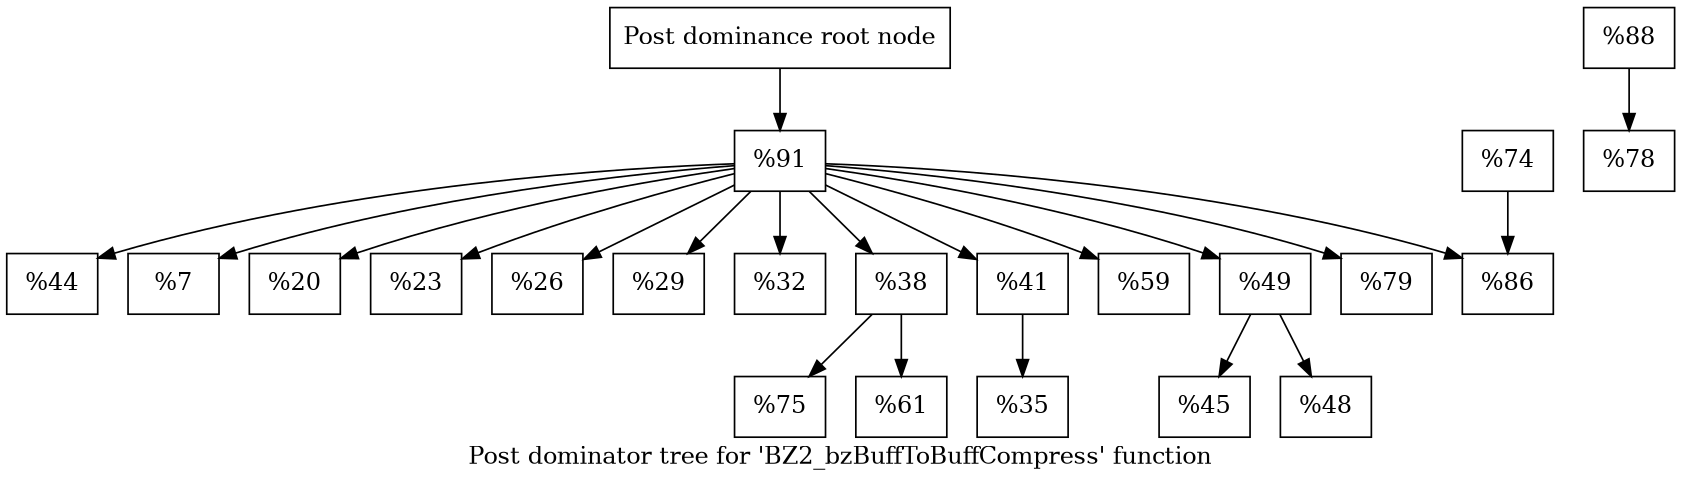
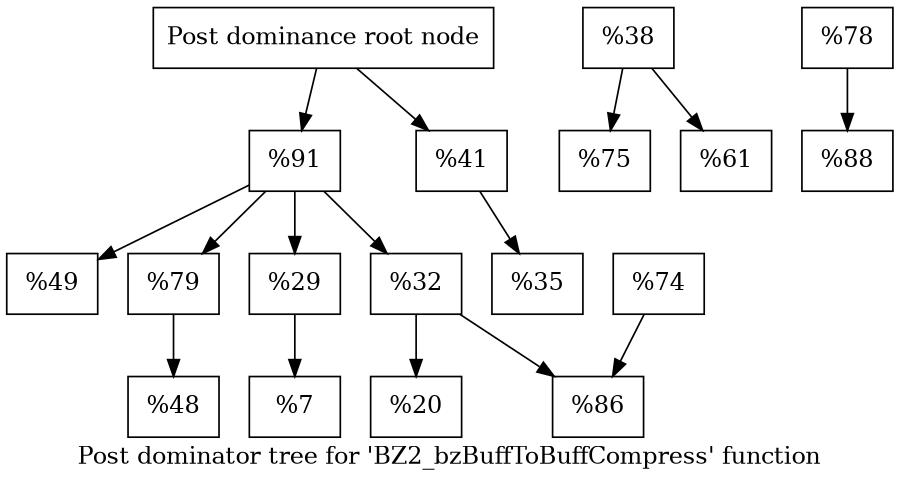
edge "%88" -> "%78": reversed
edge "%91" -> "%86": now "%32" -> "%86"
edge "%91" -> "%7": now "%29" -> "%7"
edge "%91" -> "%20": now "%32" -> "%20"
edge "%91" -> "%38": removed
edge "%91" -> "%41": now "Post dominance root node" -> "%41"
node "%44": removed
node "%23": removed
node "%26": removed
node "%59": removed
edge "%49" -> "%48": now "%79" -> "%48"
node "%45": removed
